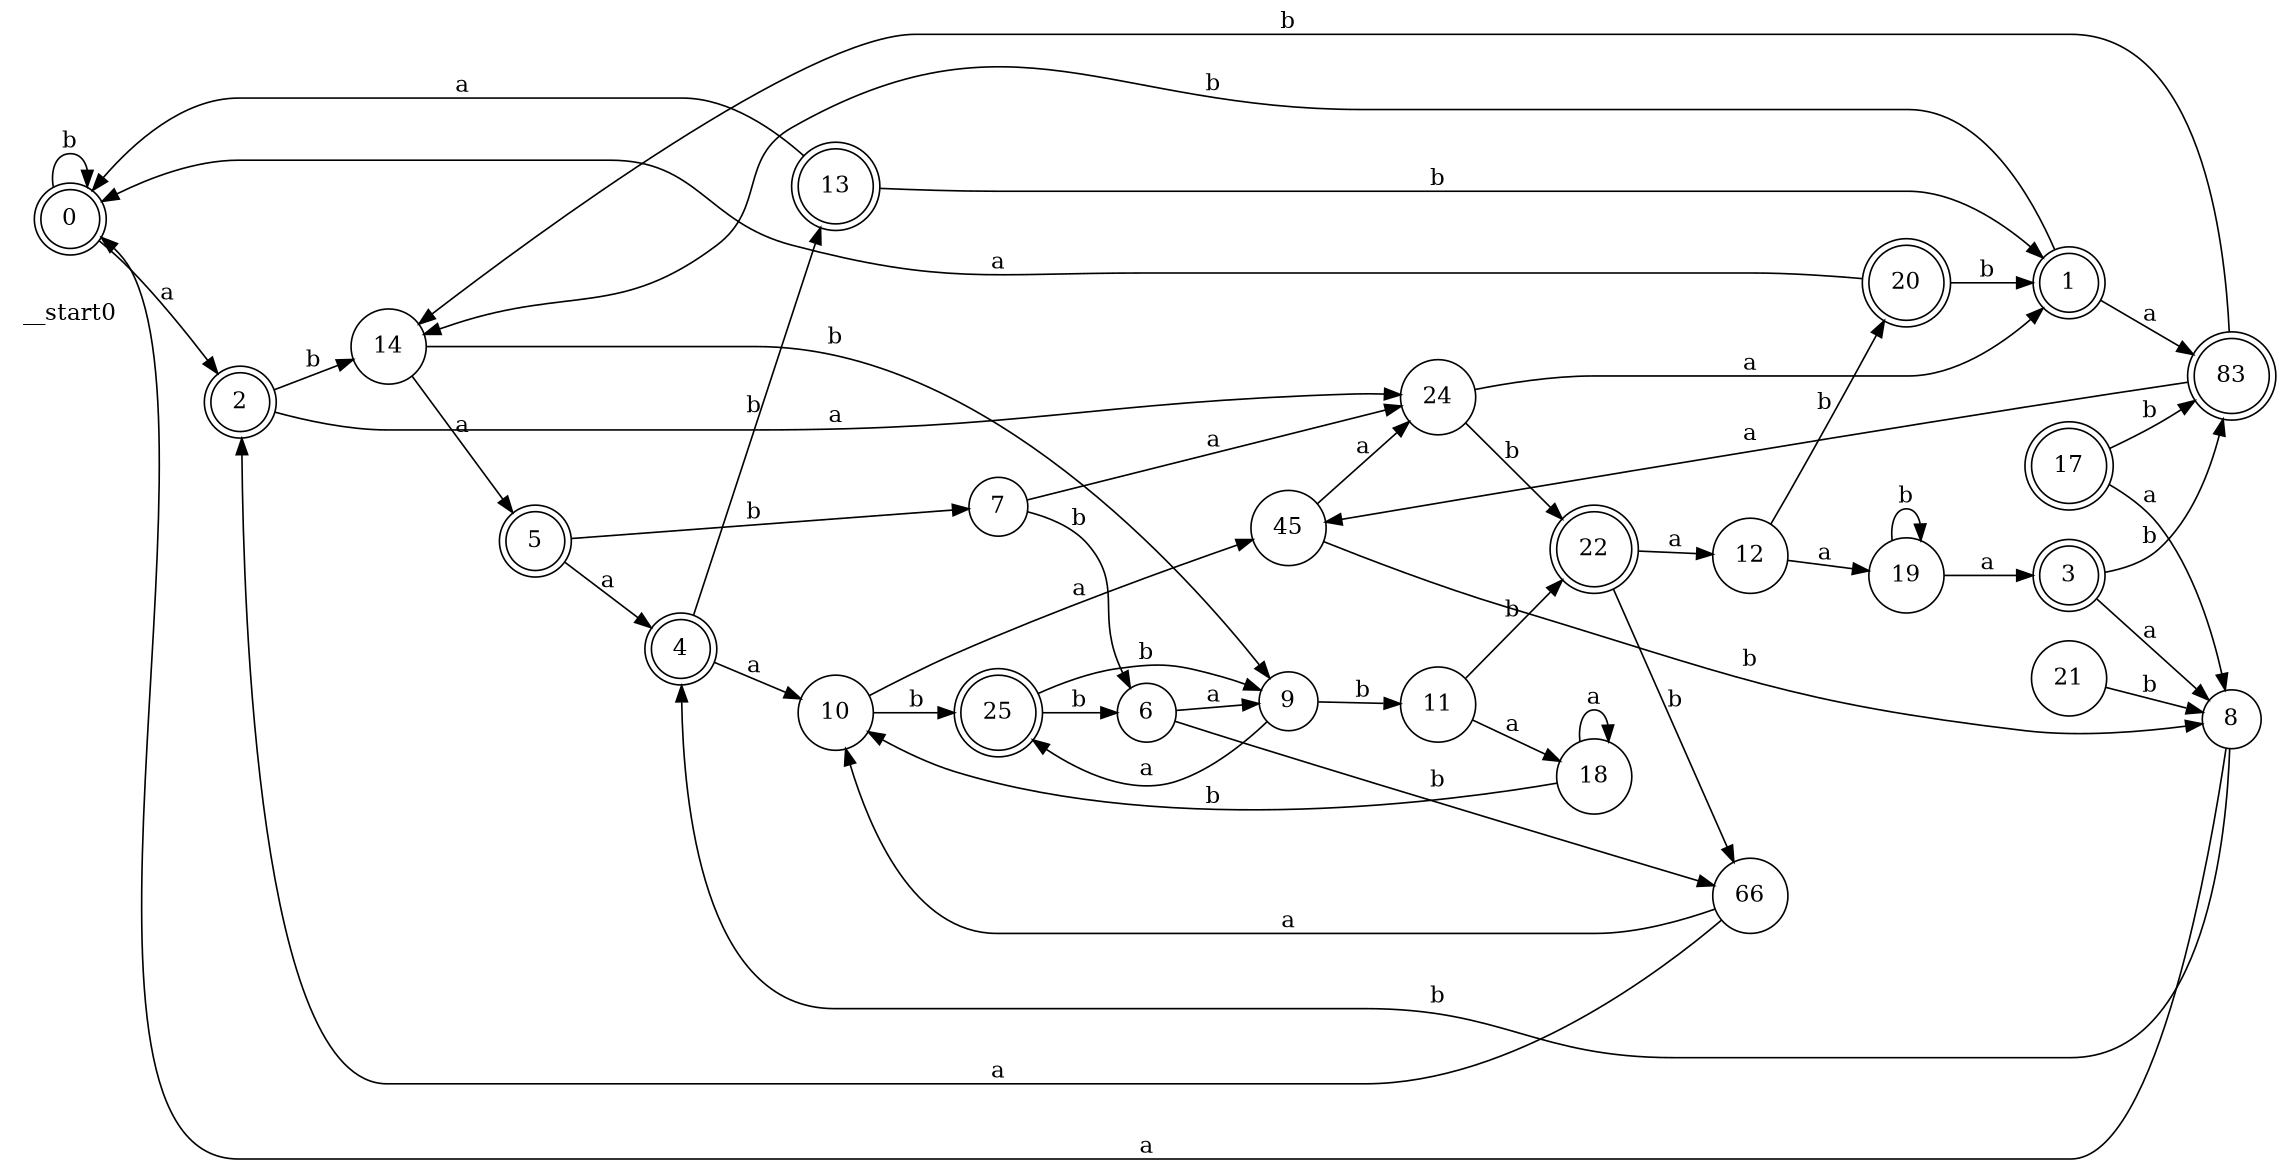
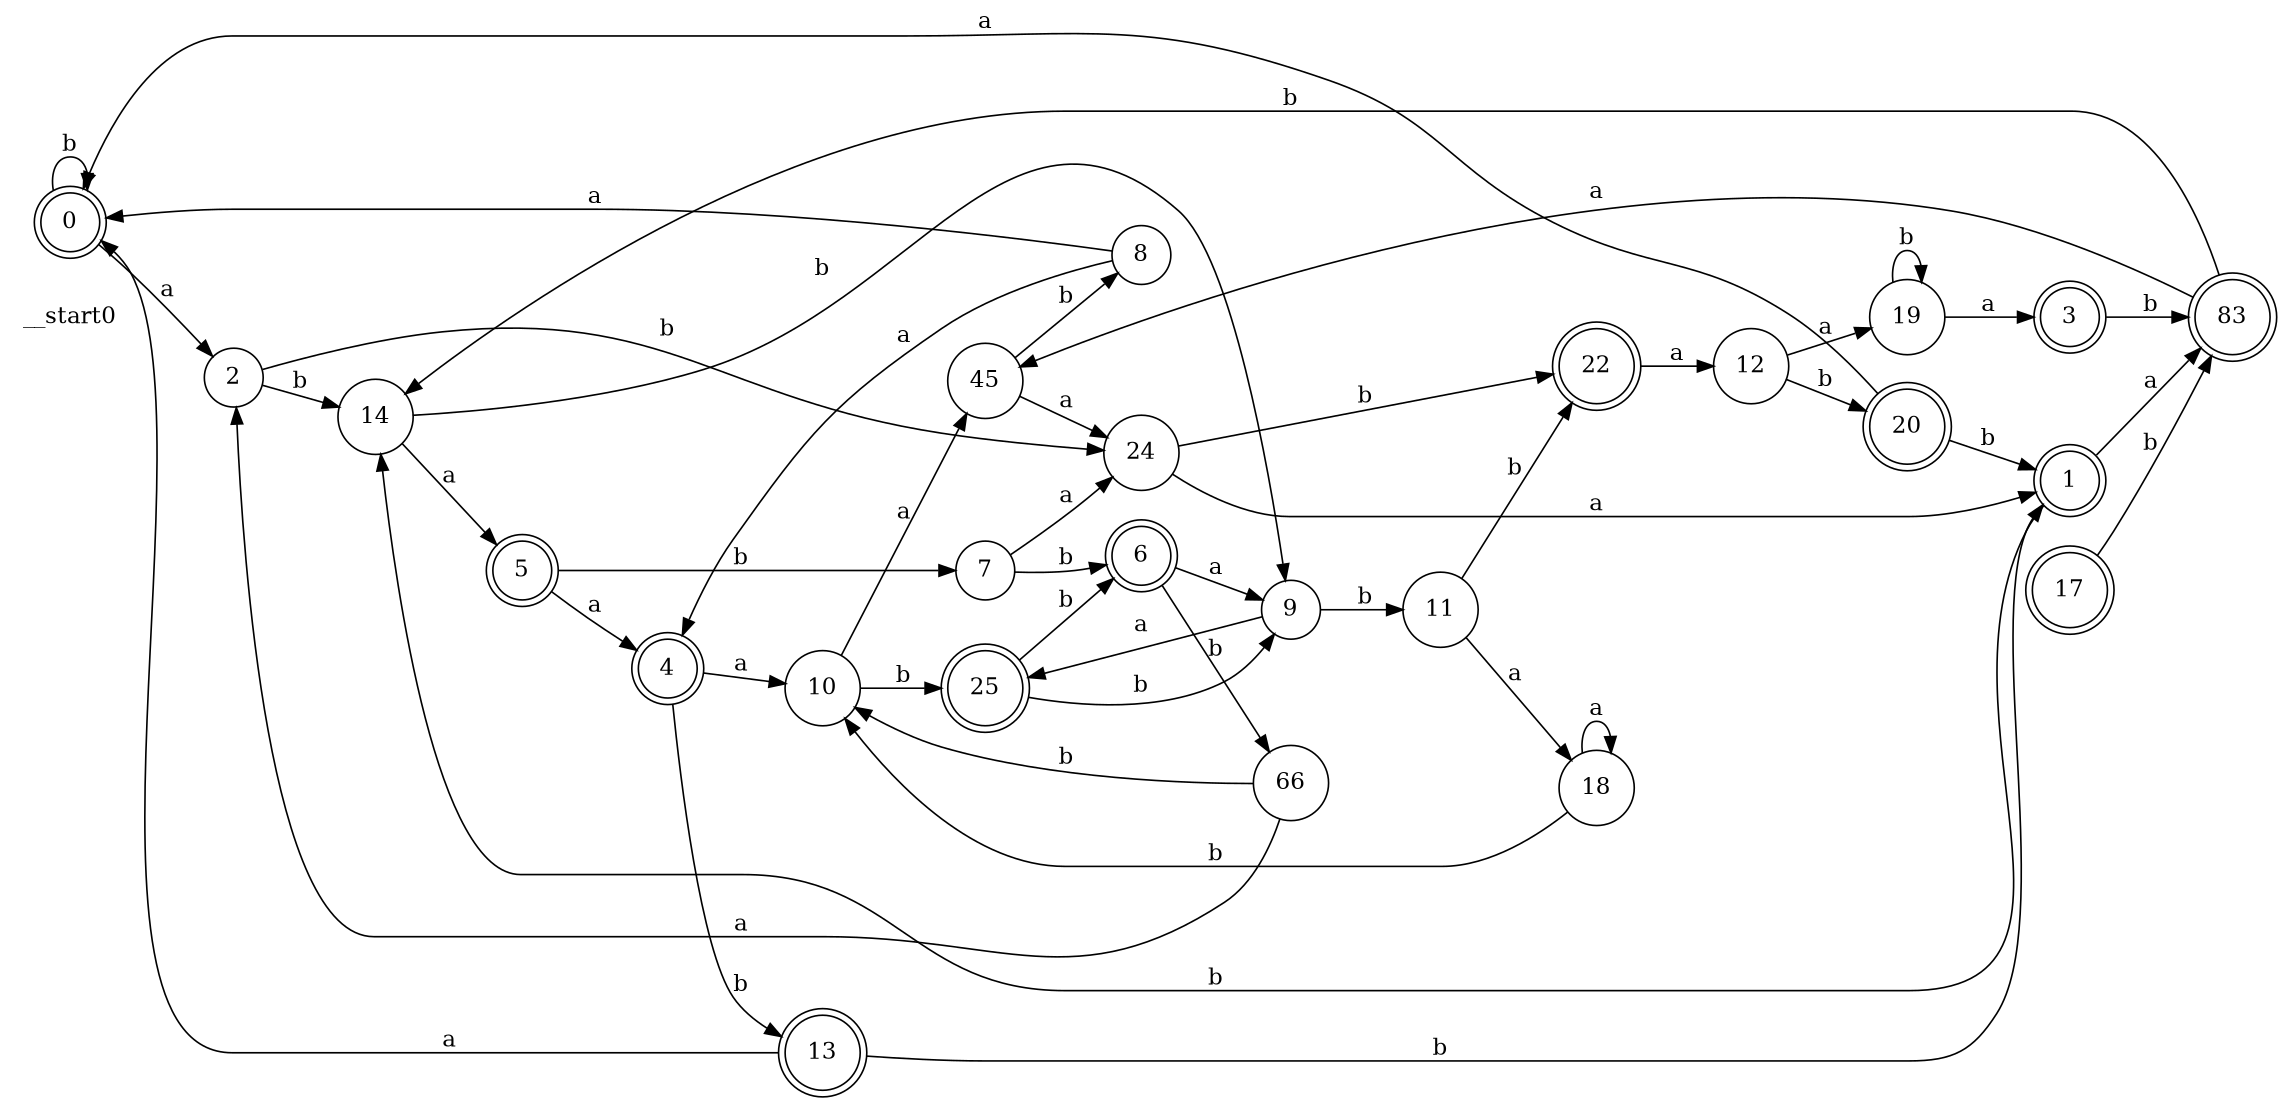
node "2": shape doublecircle -> circle
edge "2" -> "24": label "a" -> "b"
edge "17" -> "8": removed, label "a"
edge "3" -> "8": removed, label "a"
node "21": removed
node "6": shape circle -> doublecircle
edge "22" -> "66": removed, label "b"
edge "66" -> "10": label "a" -> "b"
edge "8" -> "4": label "b" -> "a"
